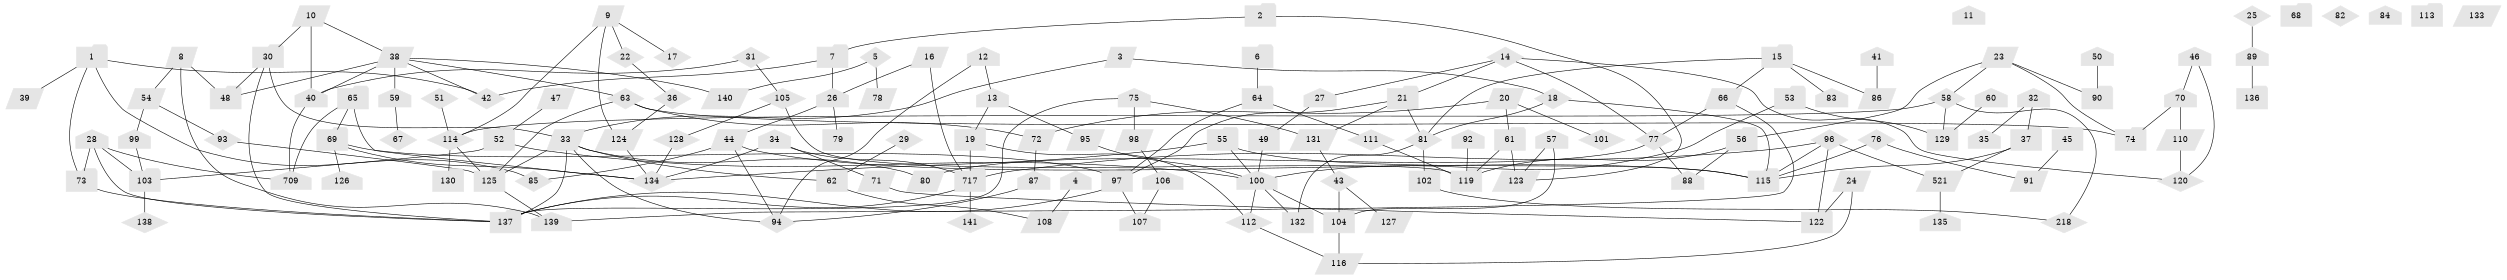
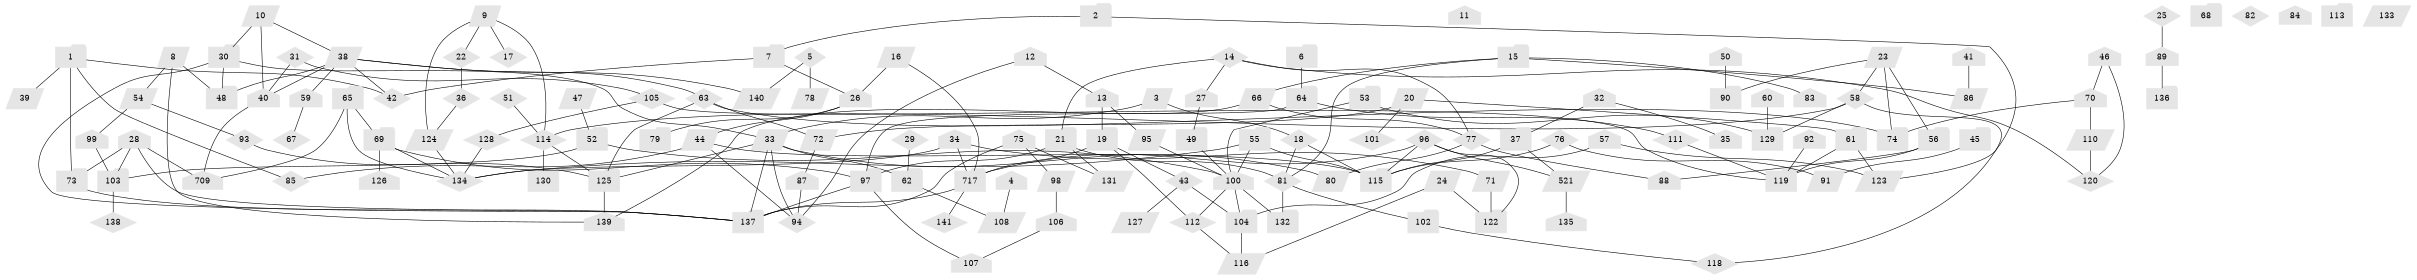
edge "131" -- "43": now "19" -- "43"
node "218": label "218" -> "118"
